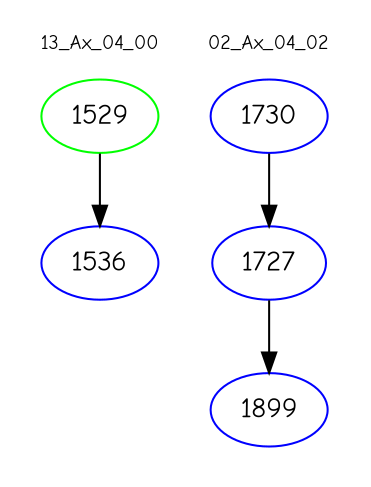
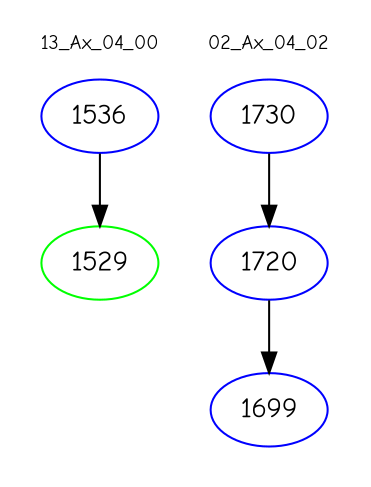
edge "1529" -> "1536": reversed
node "1727": label "1727" -> "1720"
node "1899": label "1899" -> "1699"
